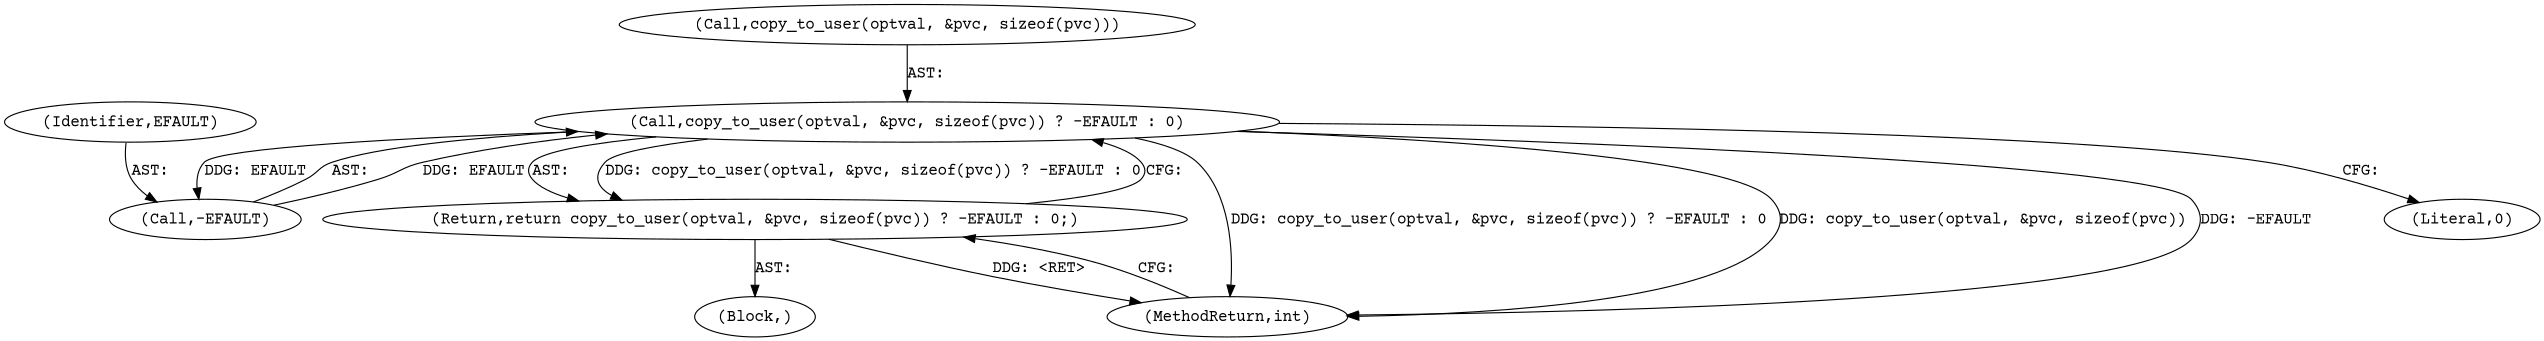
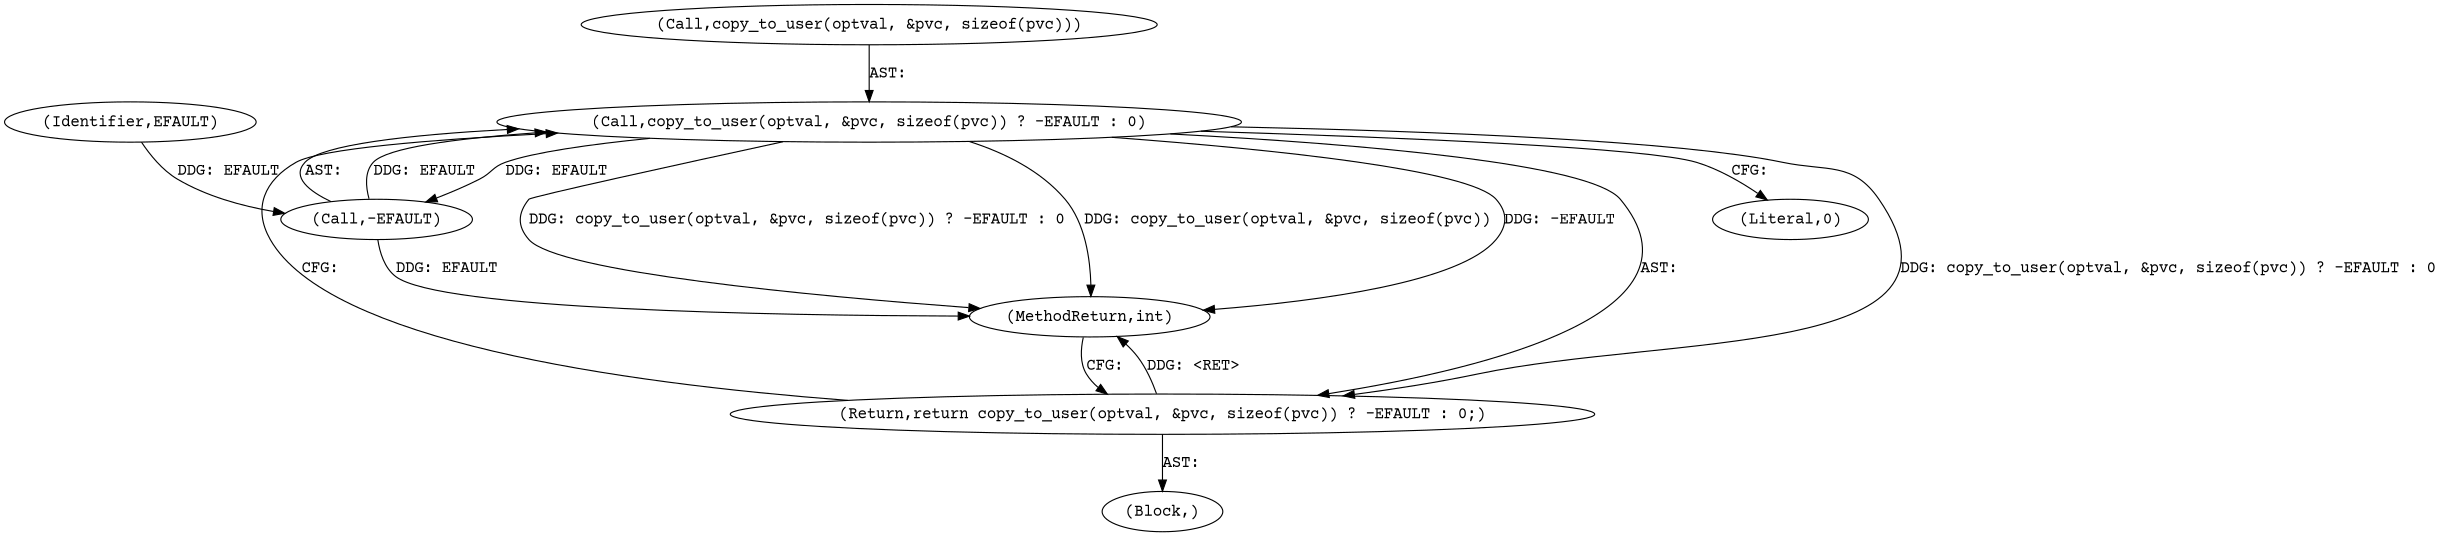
edge "(Identifier,EFAULT)" -> "(Call,-EFAULT)": label "AST: " -> "DDG: EFAULT"
edge "(Call,-EFAULT)" -> "(MethodReturn,int)": added, label "DDG: EFAULT"
